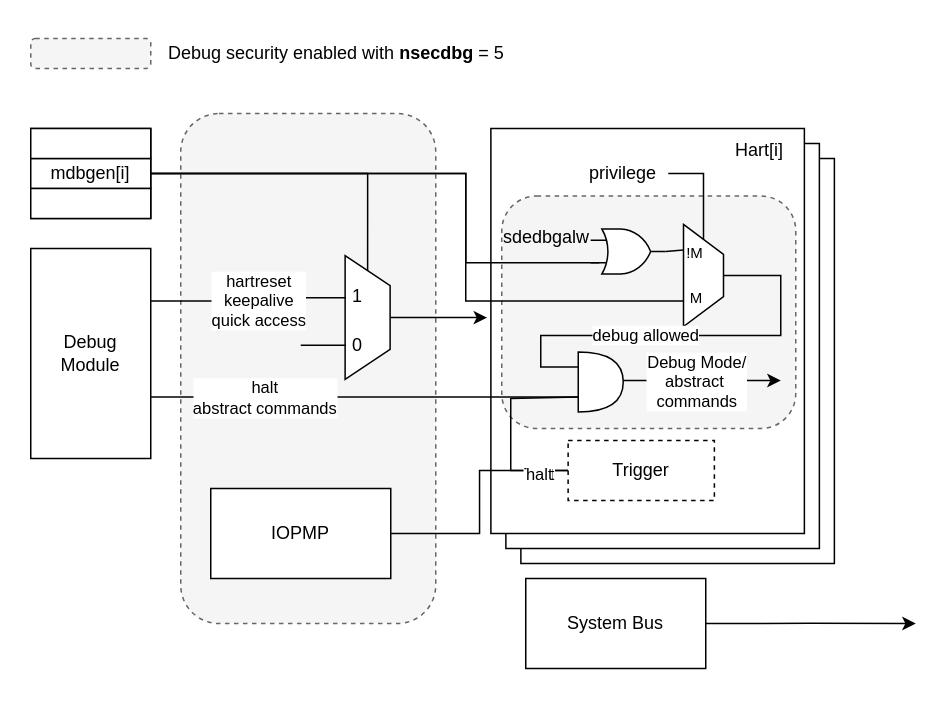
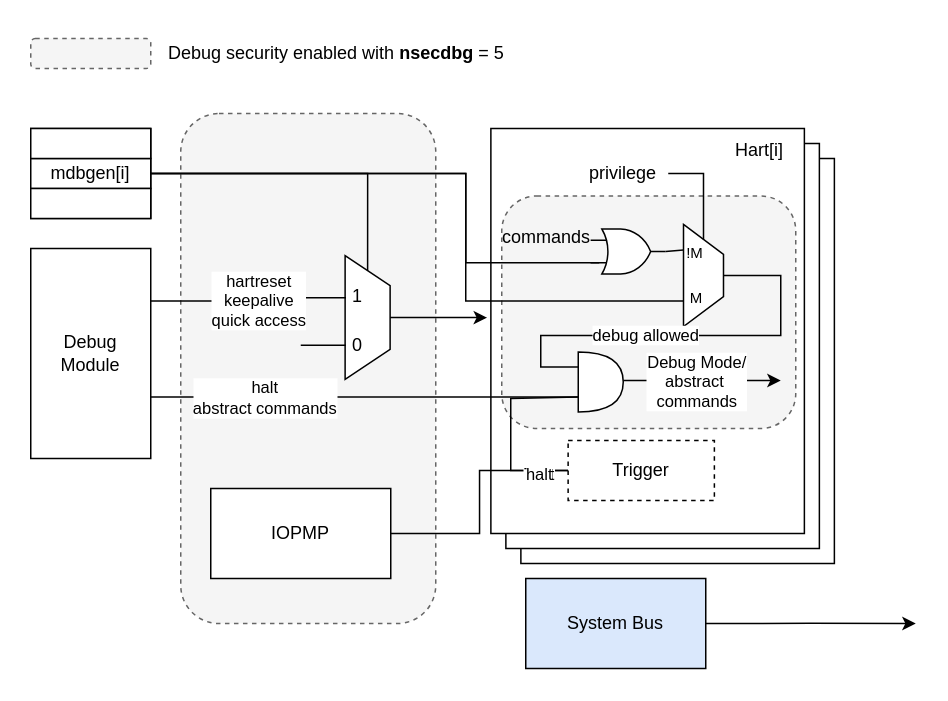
node "sdedbgalw": label "sdedbgalw" -> "commands"
node "System Bus": fillcolor #ffffff -> #dae8fc
